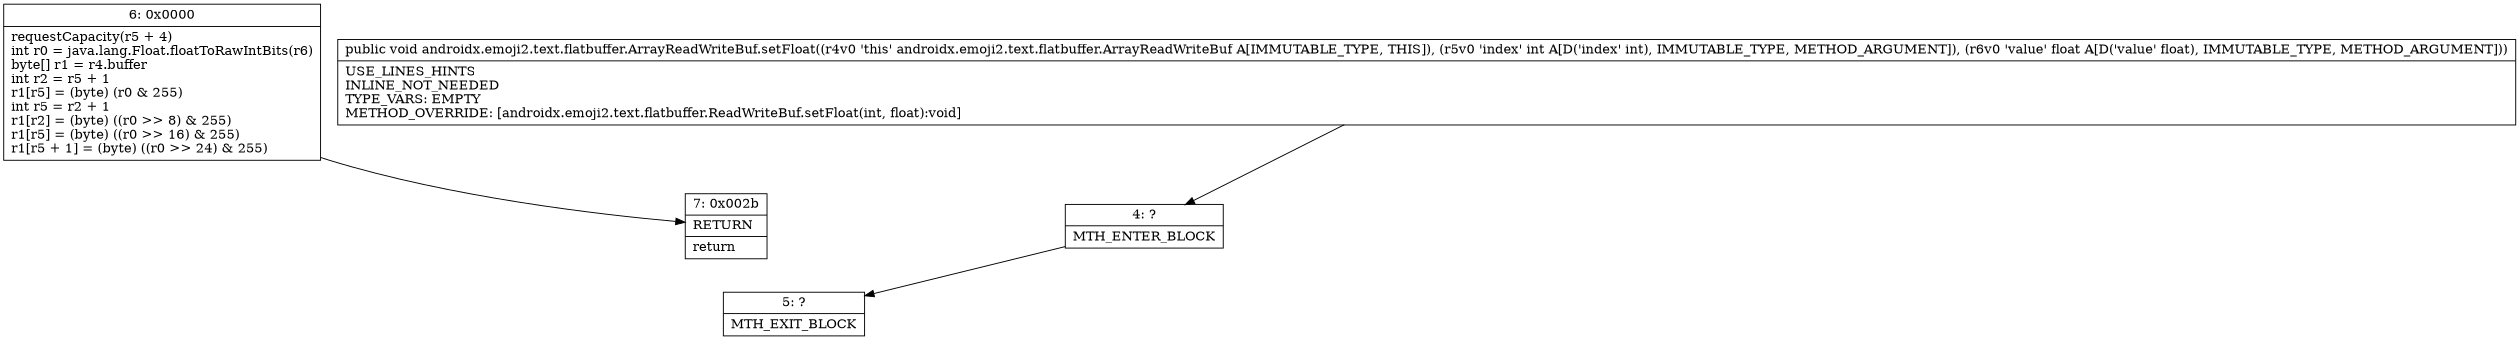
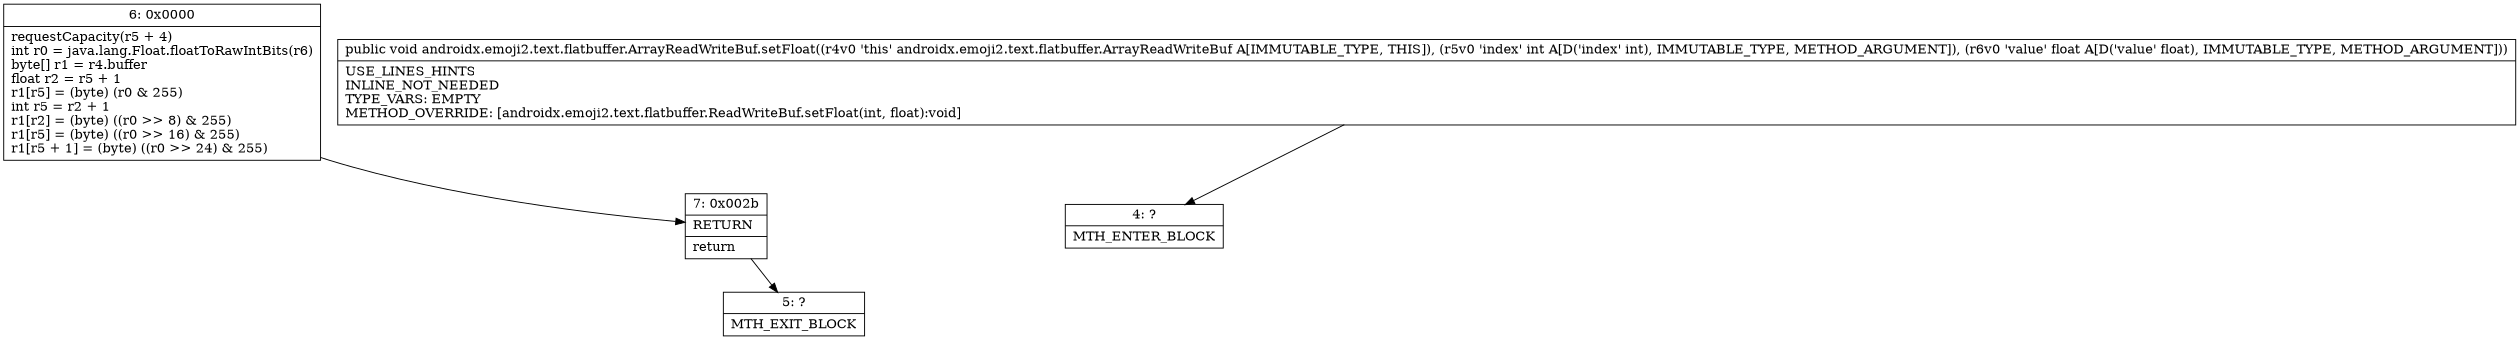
node "6: 0x0000": text "int r2 = r5 + 1" -> "float r2 = r5 + 1"
edge "4: ?" -> "5: ?": now "7: 0x002b" -> "5: ?"
